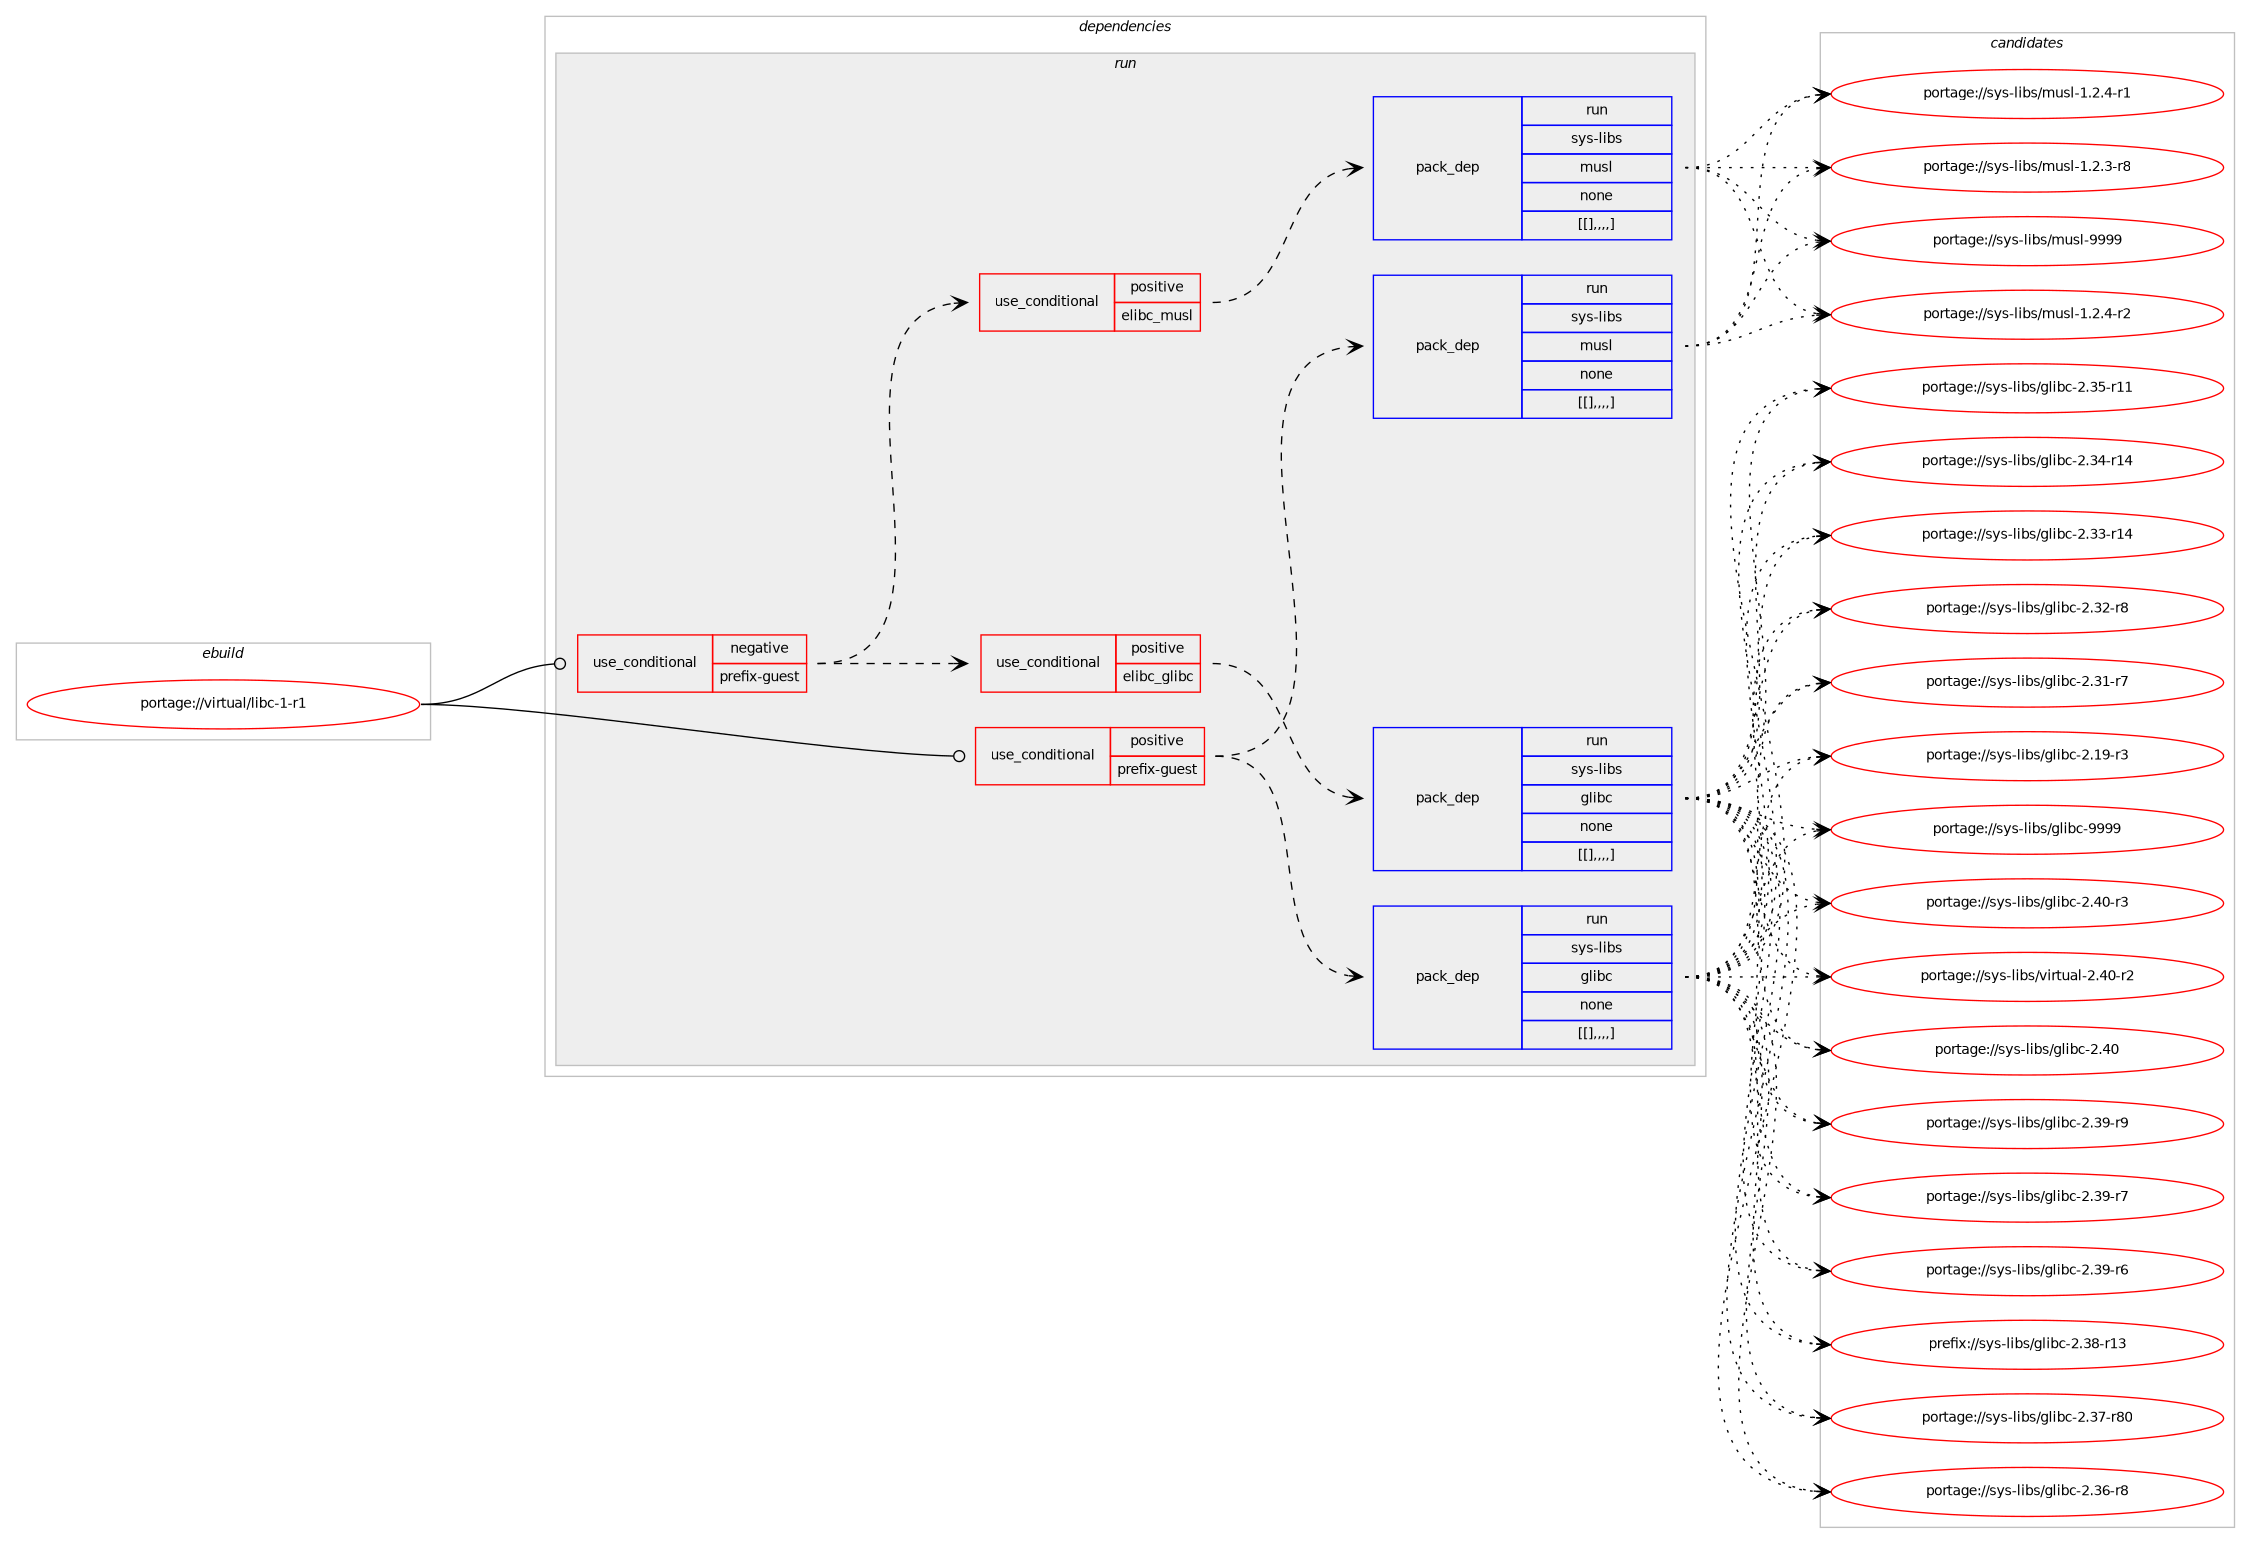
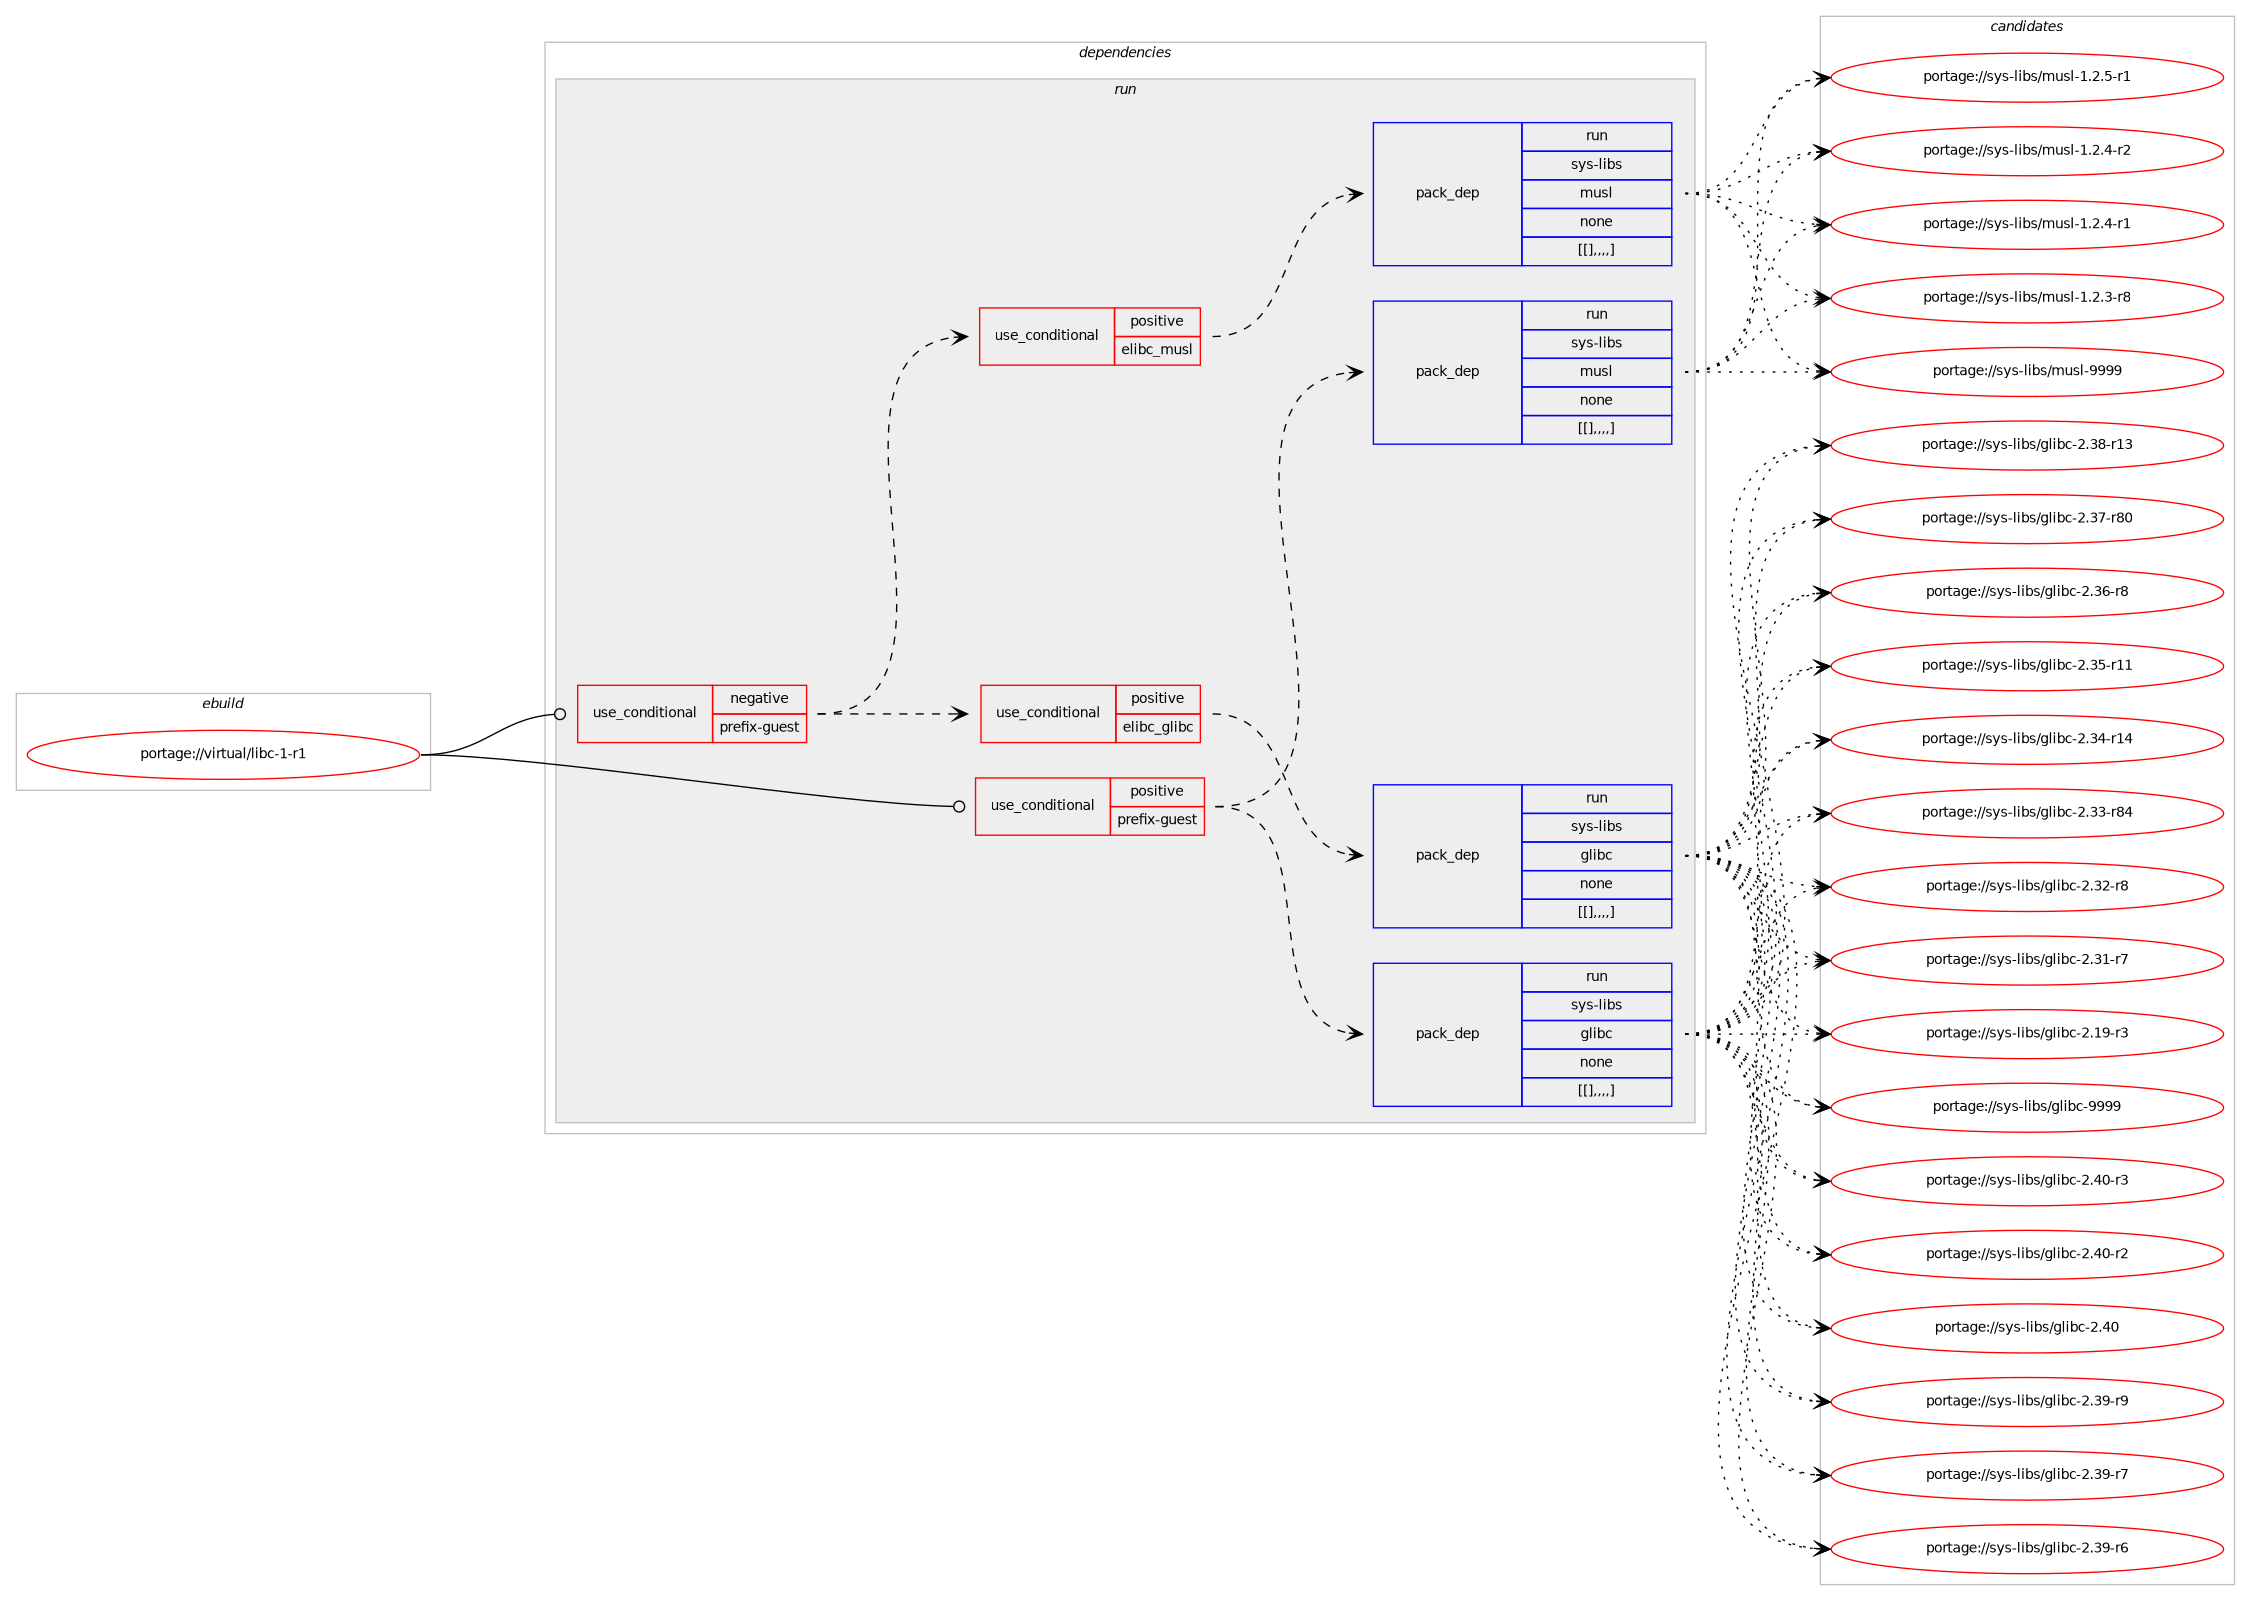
node "portage://sys-libs/musl-1.2.5-r1": added
node "portage://sys-libs/glibc-2.33-r14": label "portage://sys-libs/glibc-2.33-r14" -> "portage://sys-libs/glibc-2.33-r84"
node "portage://sys-libs/virtual-2.40-r2": label "portage://sys-libs/virtual-2.40-r2" -> "portage://sys-libs/glibc-2.40-r2"
node "prefix://sys-libs/glibc-2.38-r13": label "prefix://sys-libs/glibc-2.38-r13" -> "portage://sys-libs/glibc-2.38-r13"
